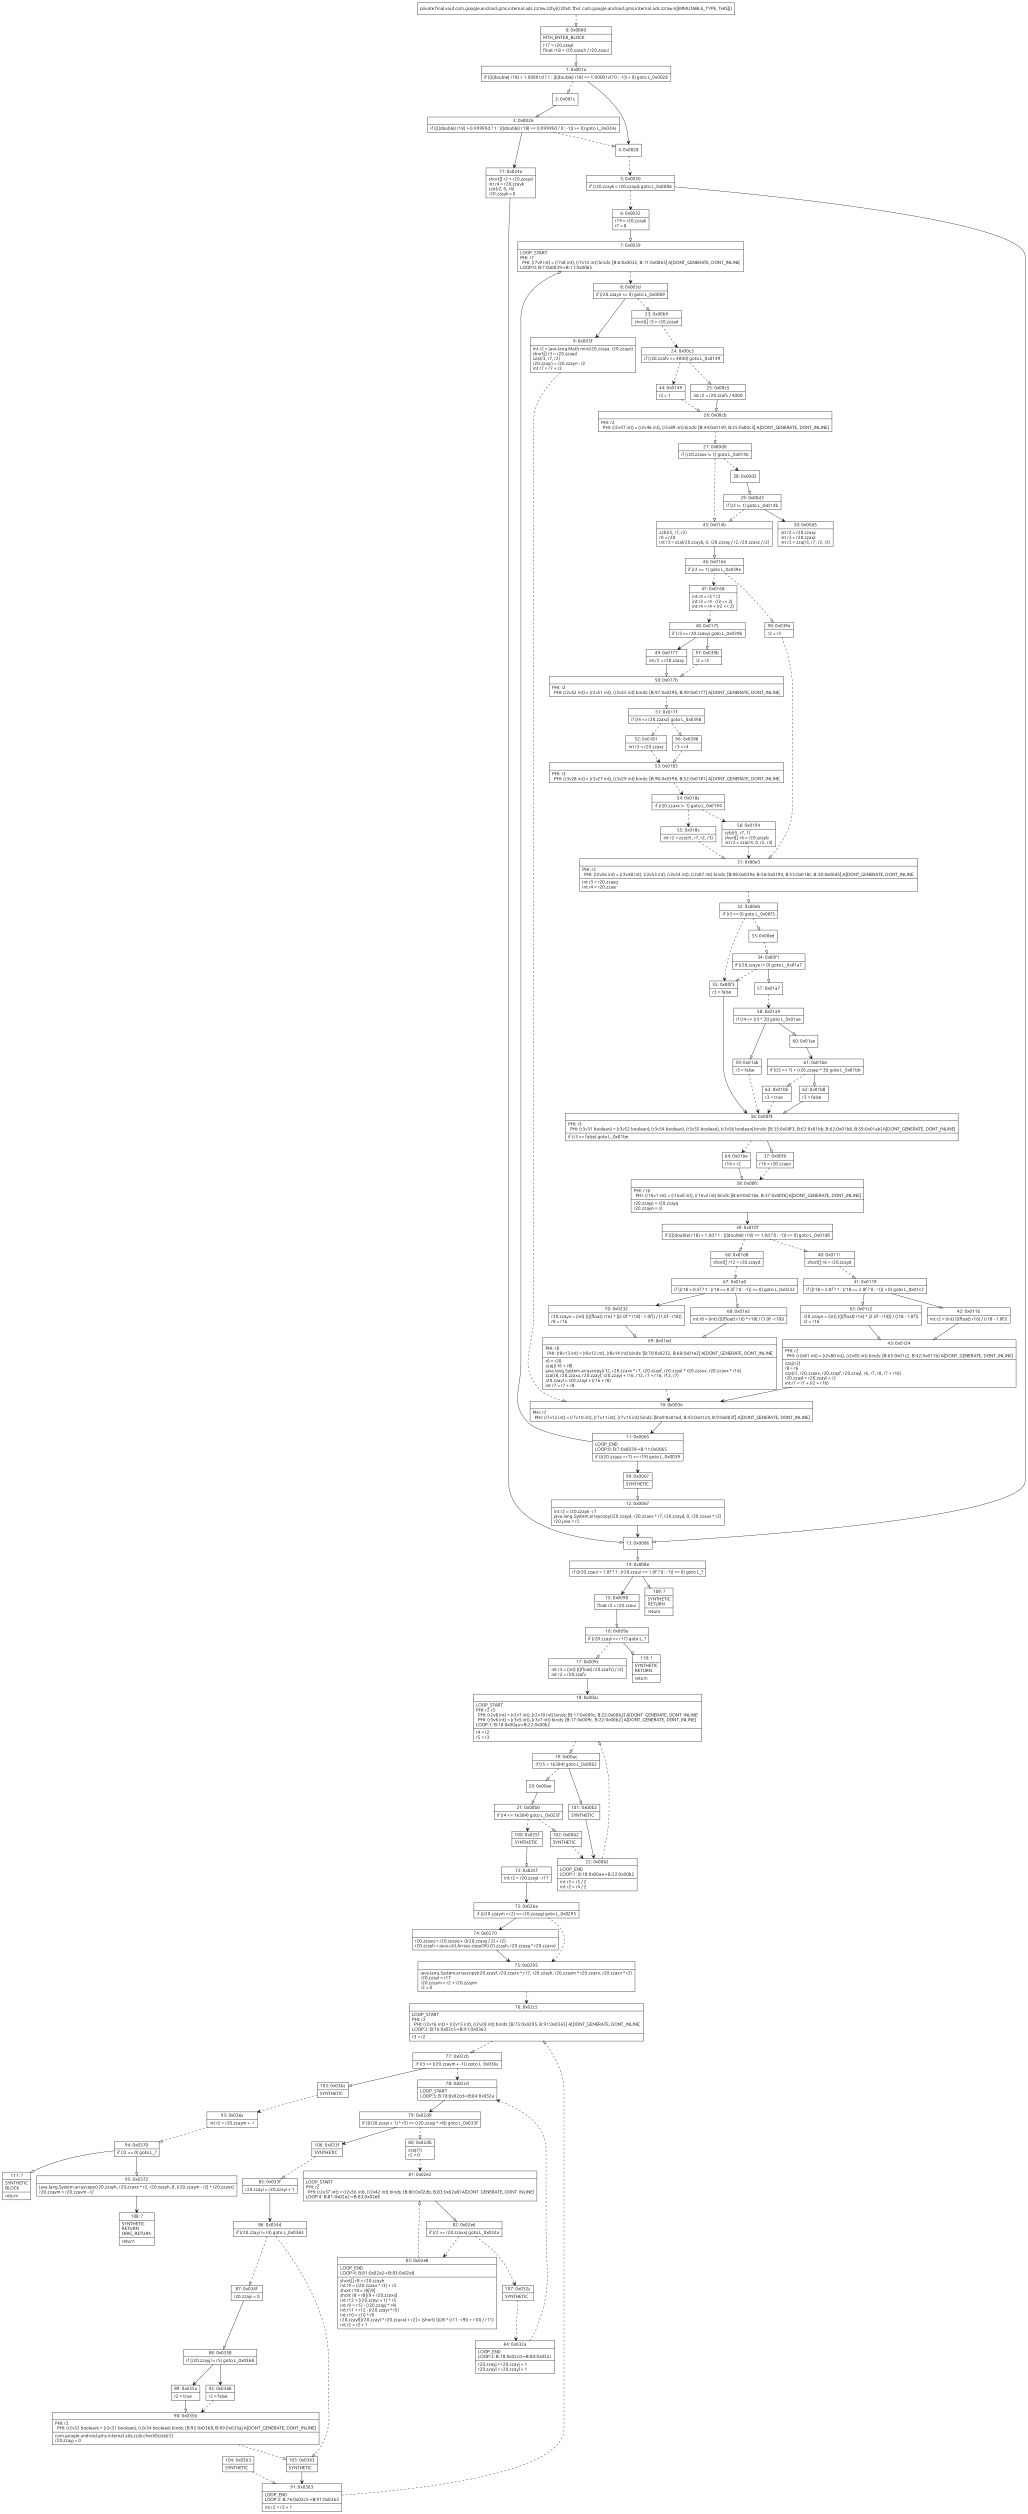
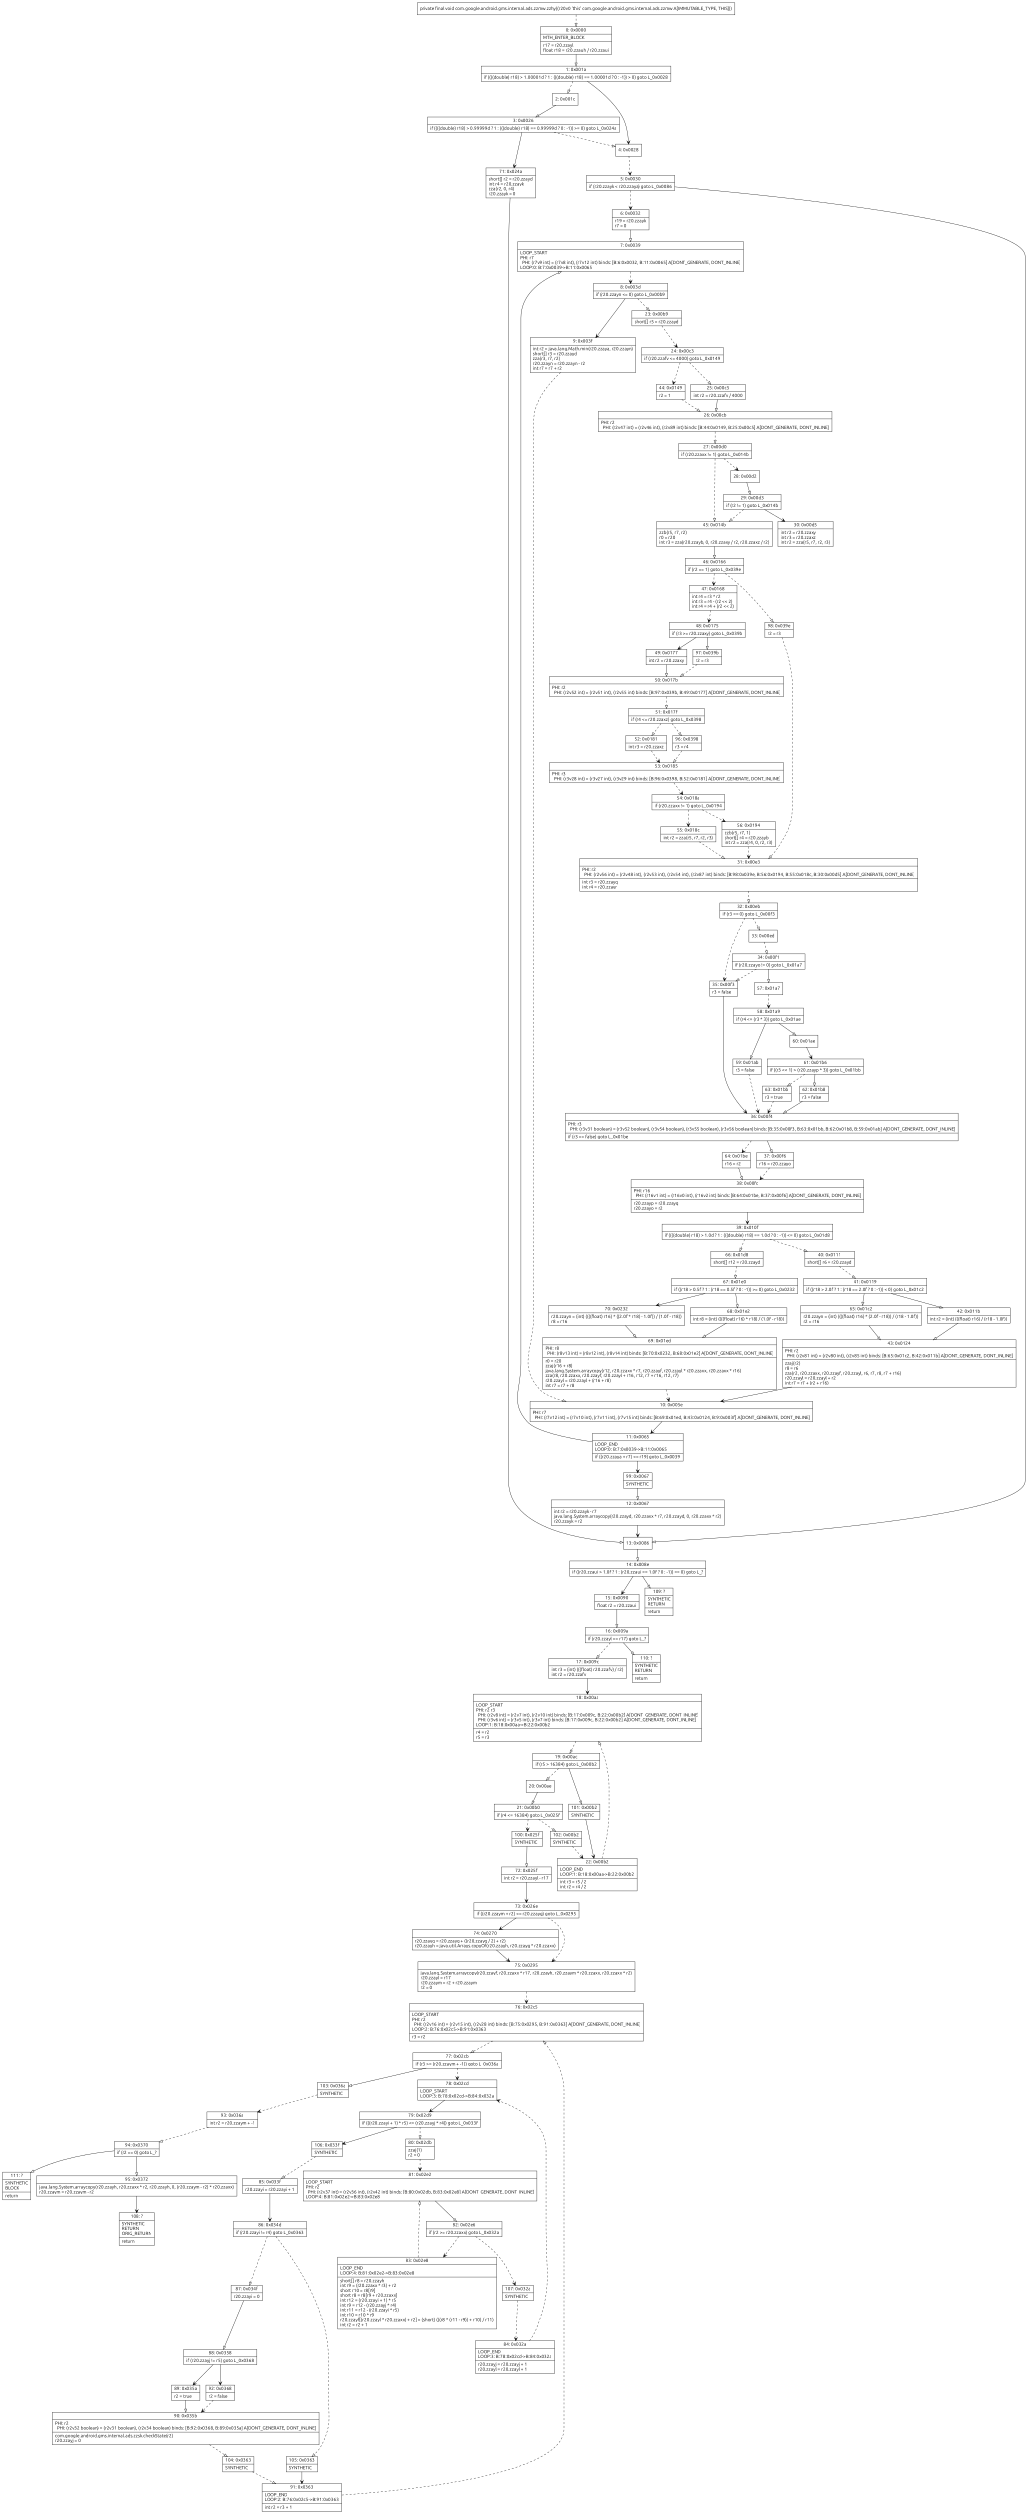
node "12: 0x0067": text "r20.java = r2" -> "r20.zzayk = r2"
edge "90: 0x035b" -> "105: 0x0363": now "90: 0x035b" -> "104: 0x0363"
